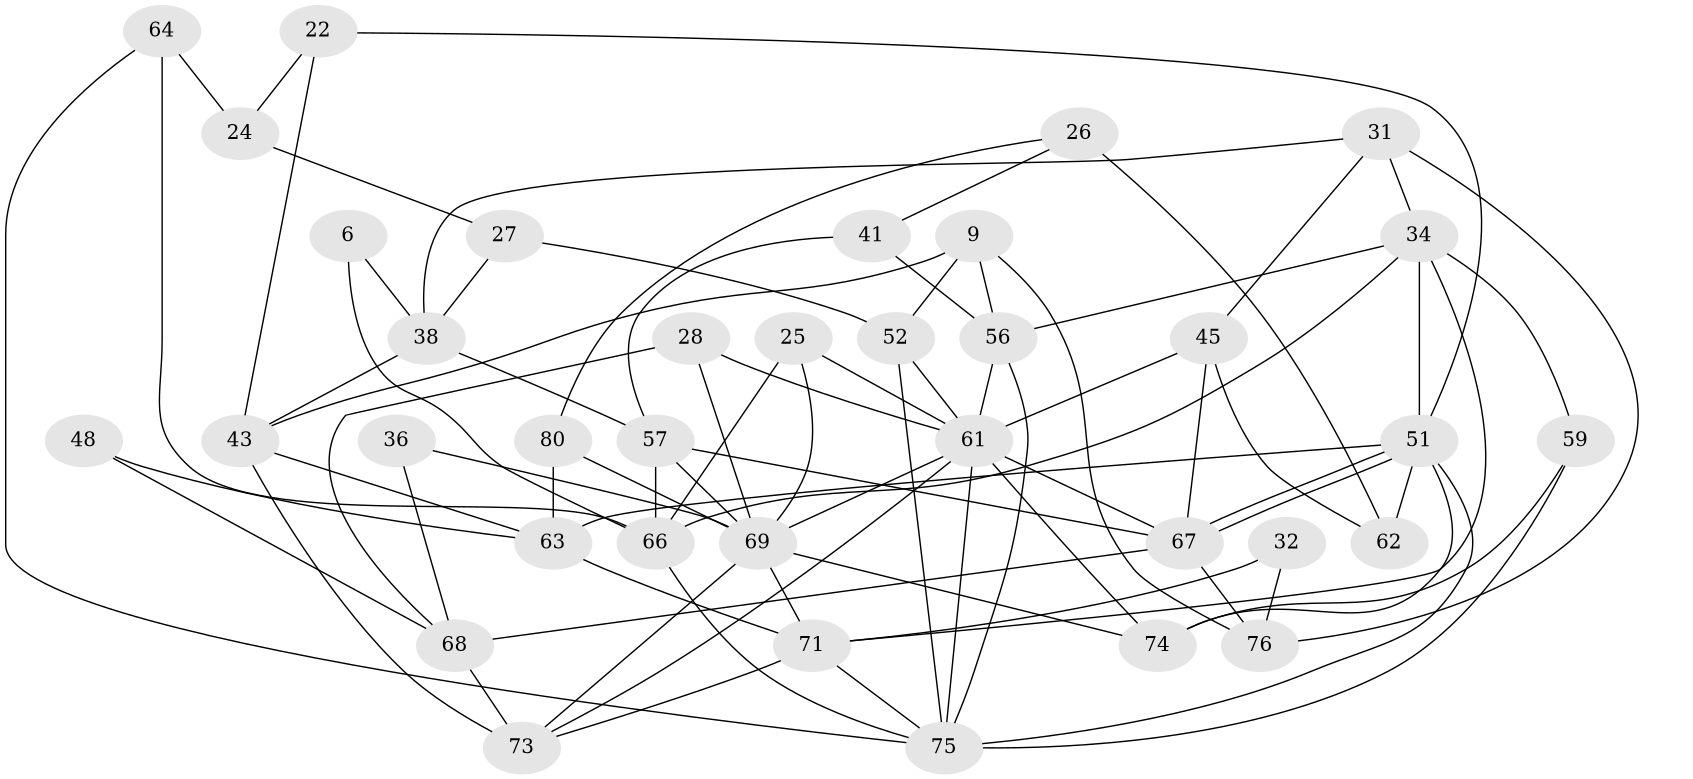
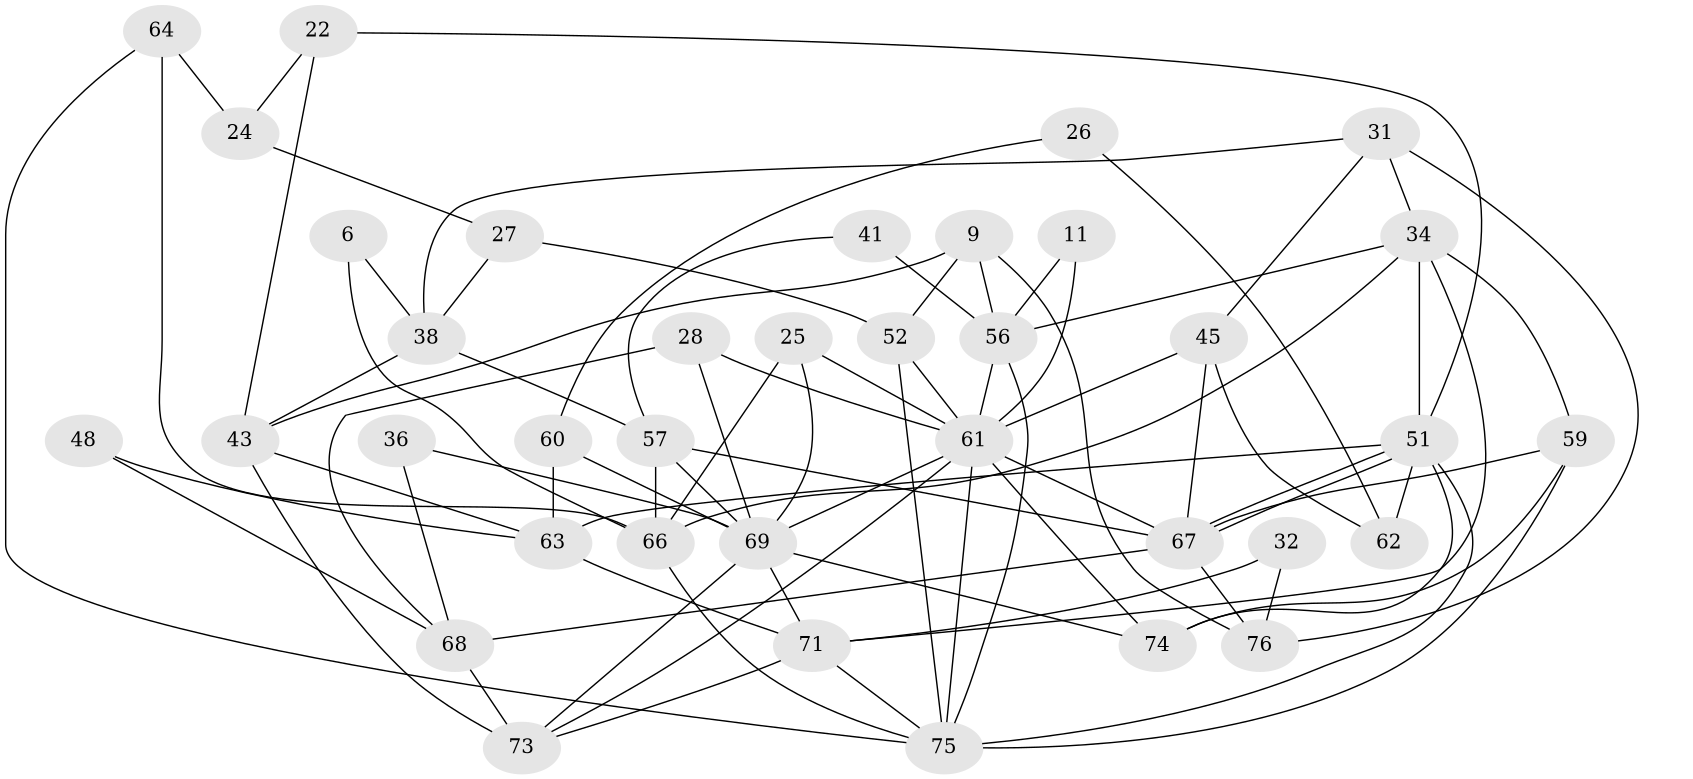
edge "26" -- "41": removed
node "11": added
node "80": label "80" -> "60"
edge "59" -- "67": added
